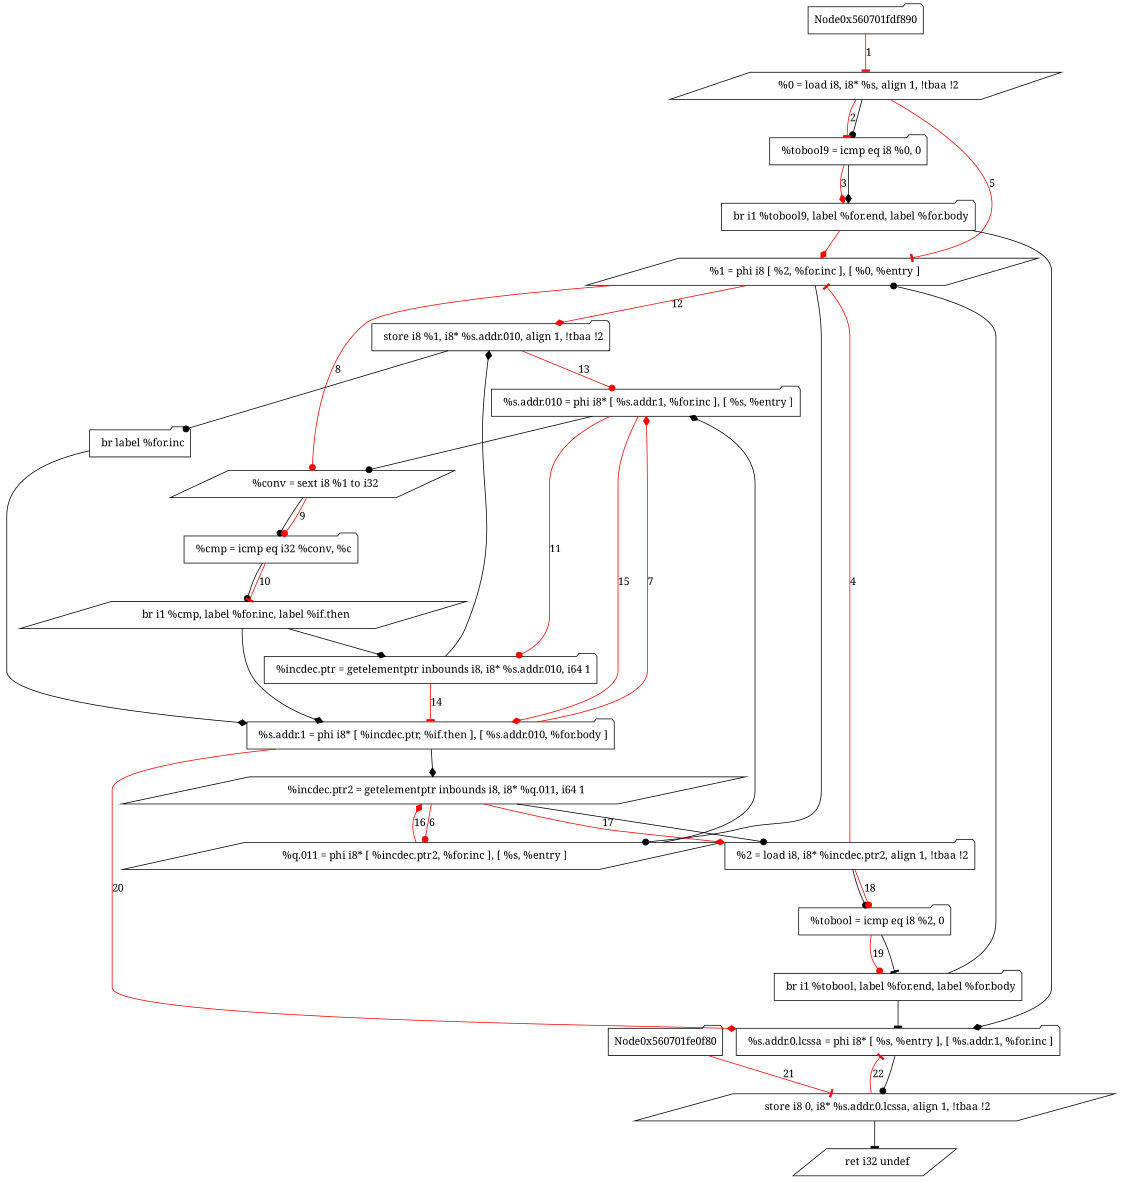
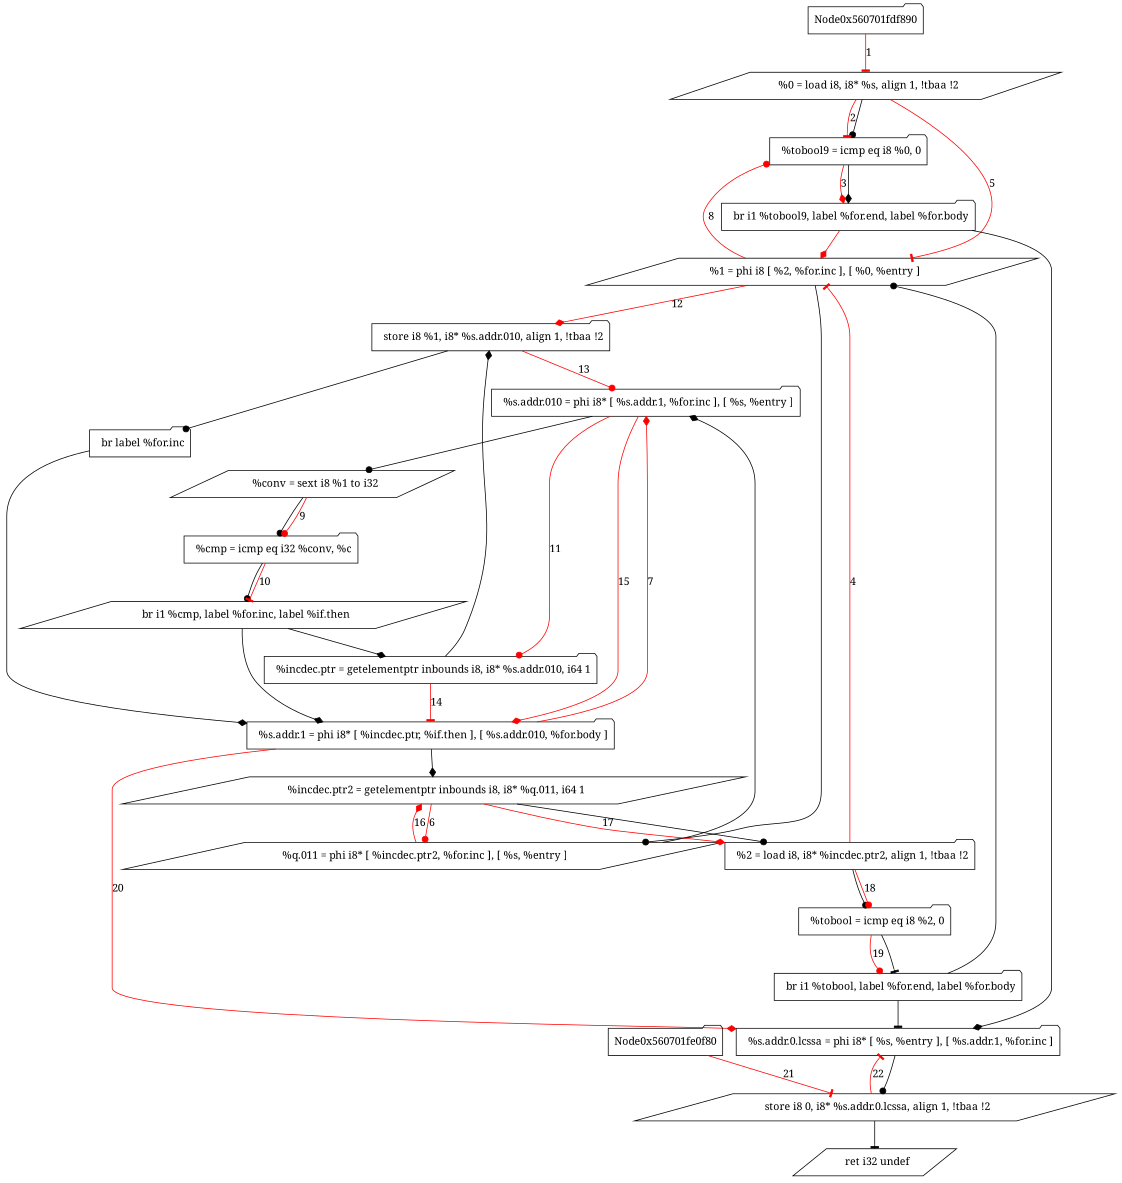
edge "%1 = phi i8 [ %2, %for.inc ], [ %0, %entry ]" -> "%conv = sext i8 %1 to i32": now "%1 = phi i8 [ %2, %for.inc ], [ %0, %entry ]" -> "%tobool9 = icmp eq i8 %0, 0"
